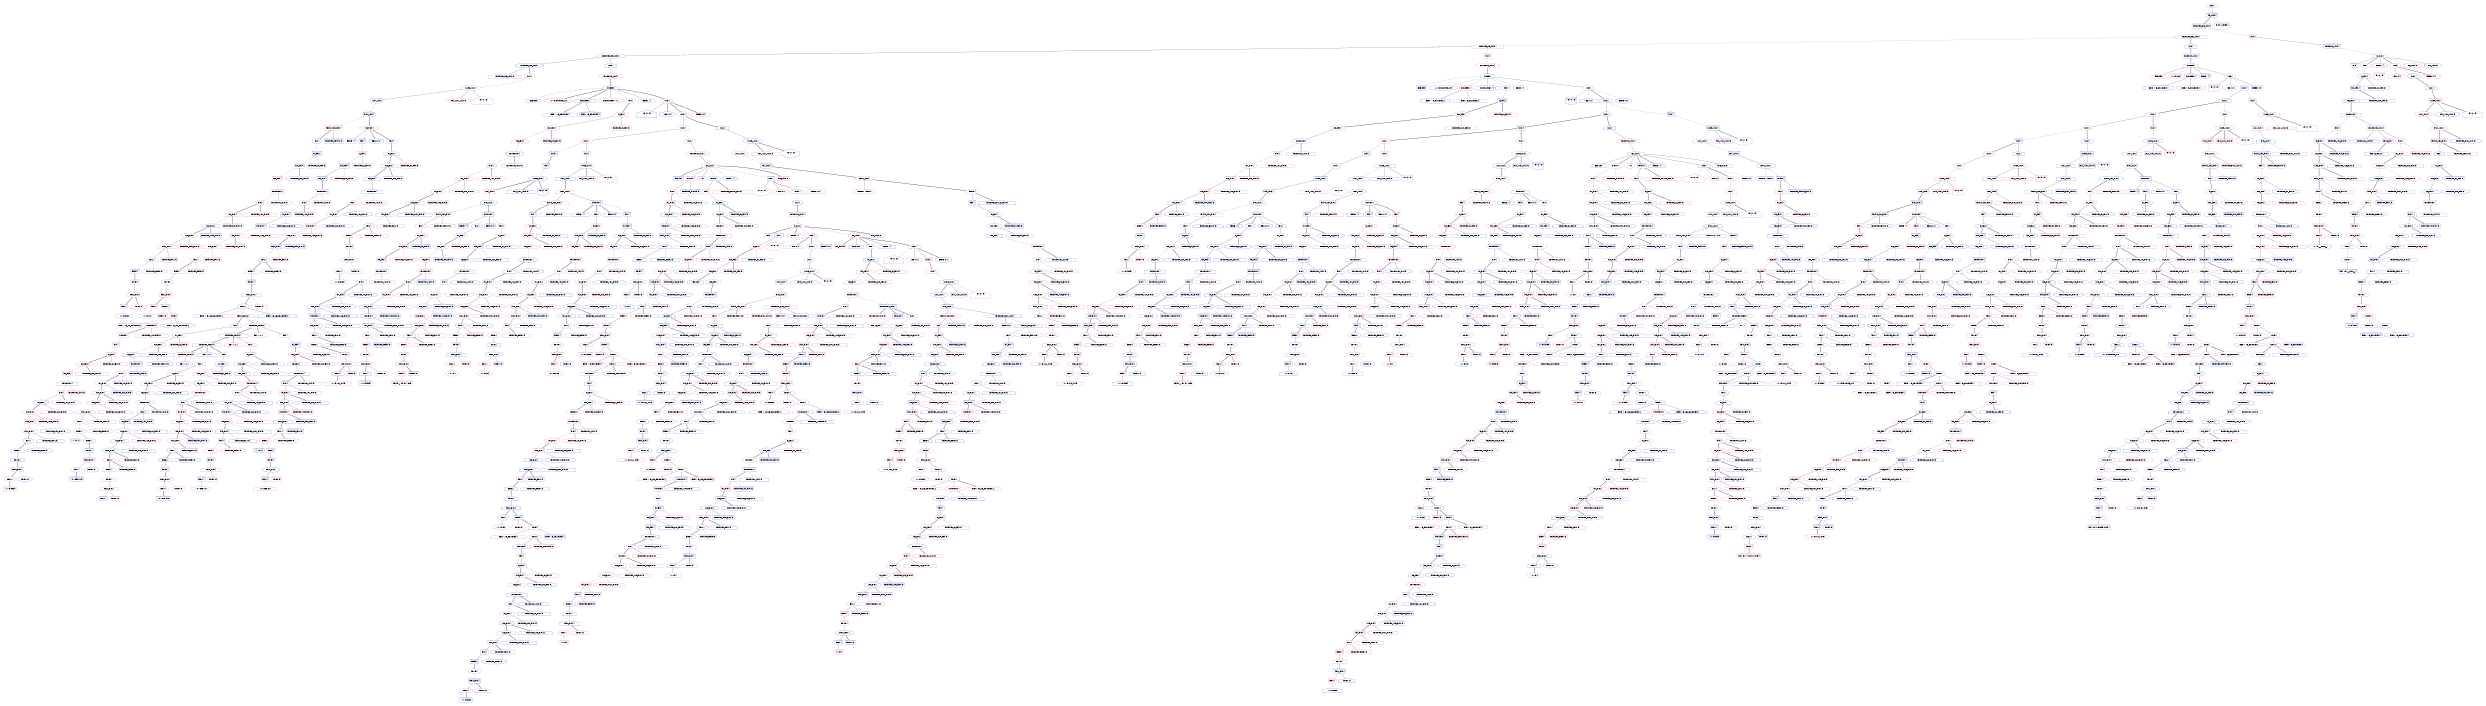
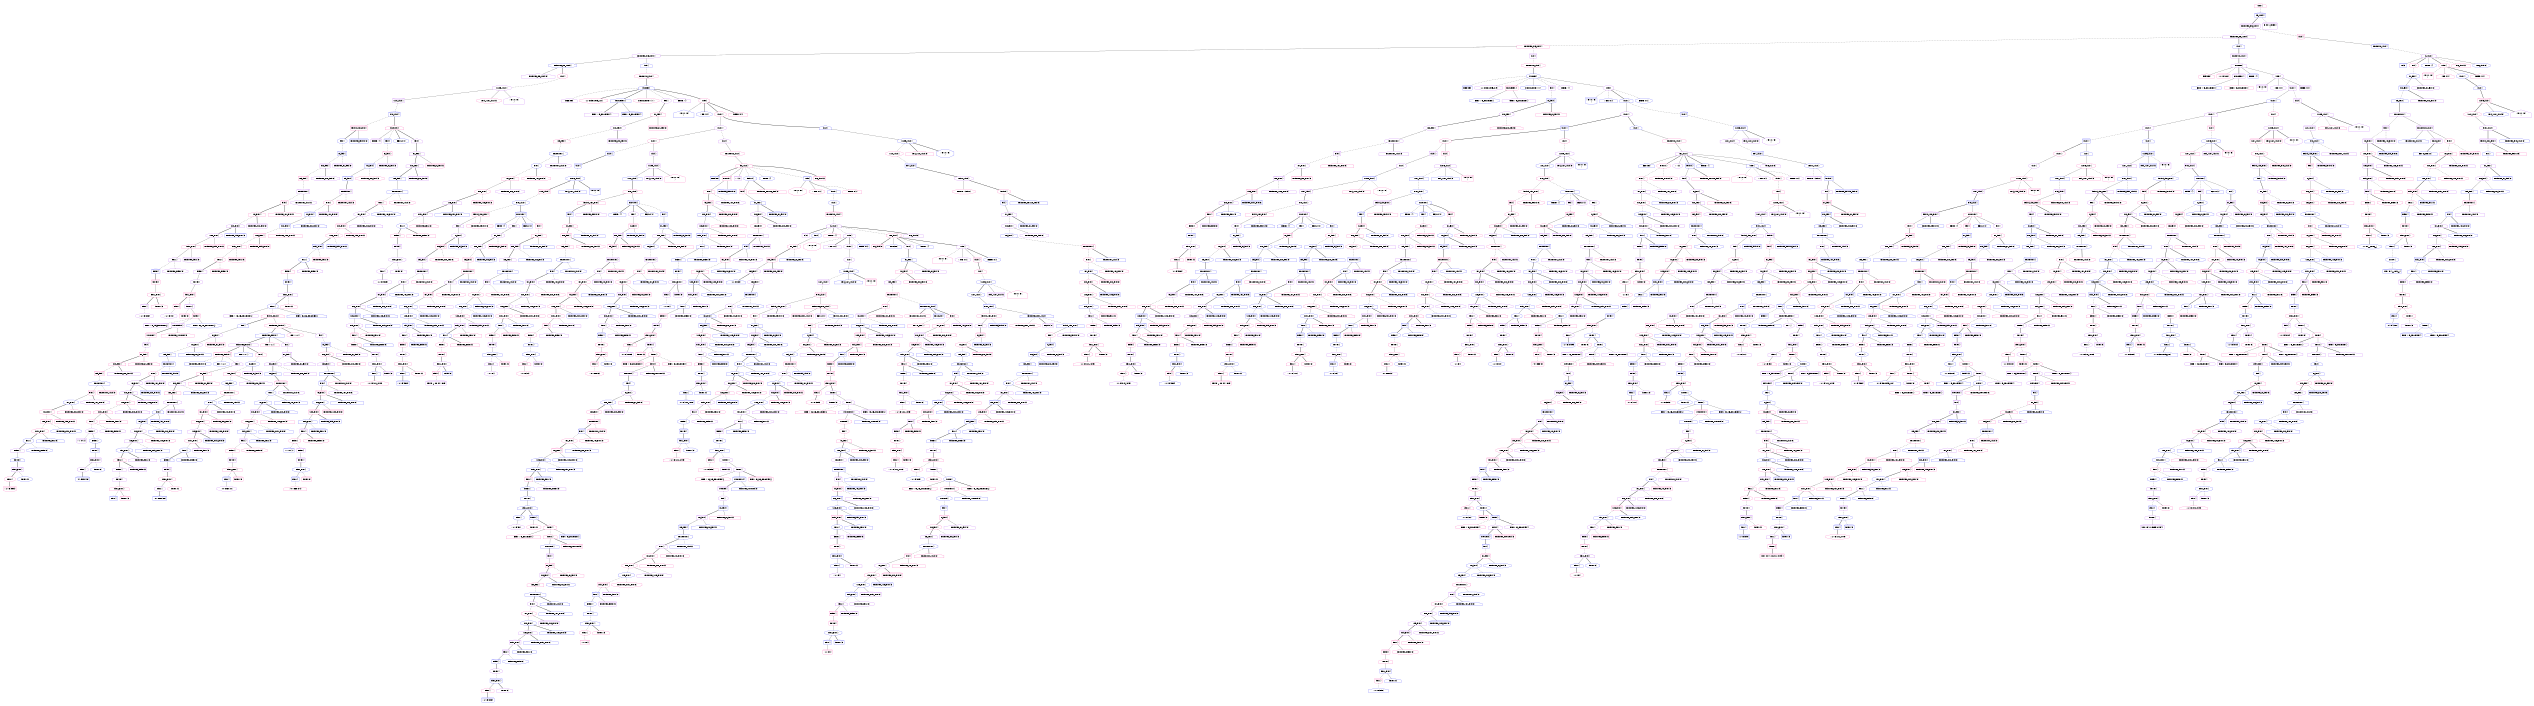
node "AUGASSIGN (+=)": removed
node "NOT (not)": label "NOT (not)" -> "NAME (not)"
